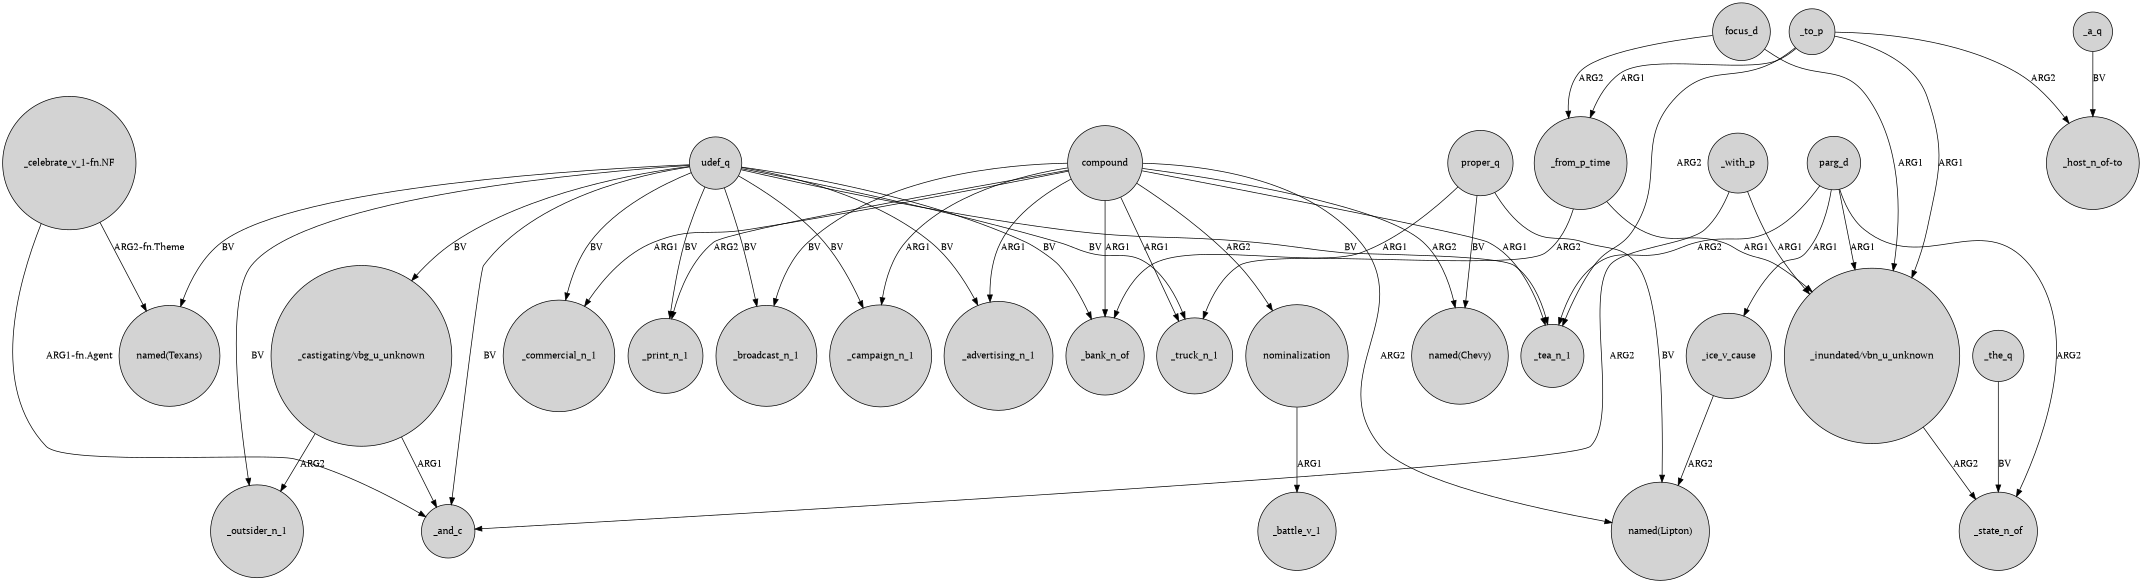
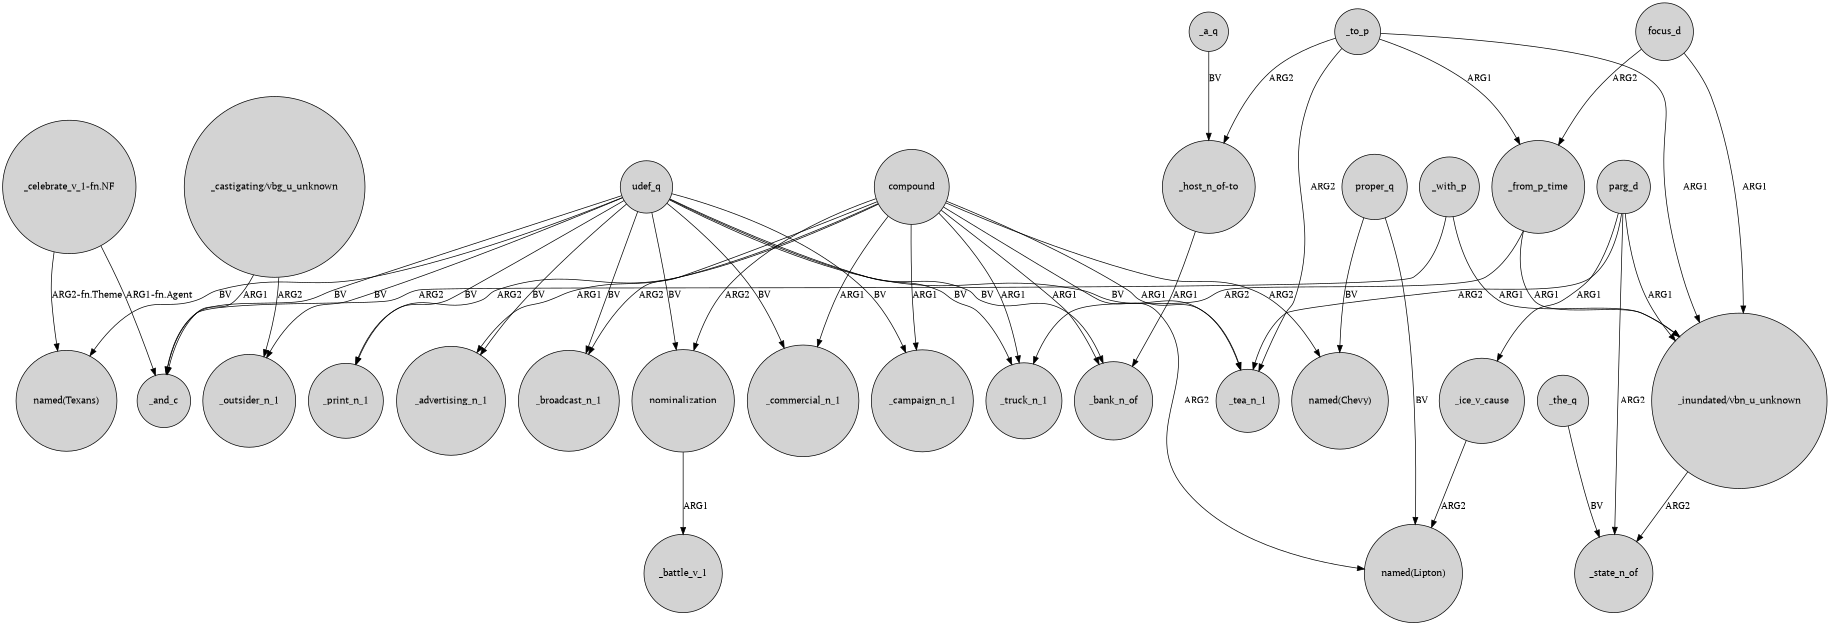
edge "udef_q" -> "_castigating/vbg_u_unknown": now "udef_q" -> "nominalization"
edge "compound" -> "_broadcast_n_1": label "BV" -> "ARG2"
edge "proper_q" -> "_bank_n_of": now "_host_n_of-to" -> "_bank_n_of"
